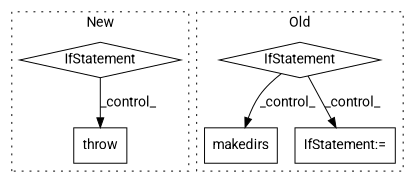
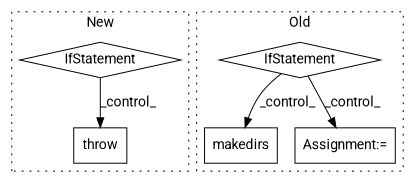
node "IfStatement:=": label "IfStatement:=" -> "Assignment:="
